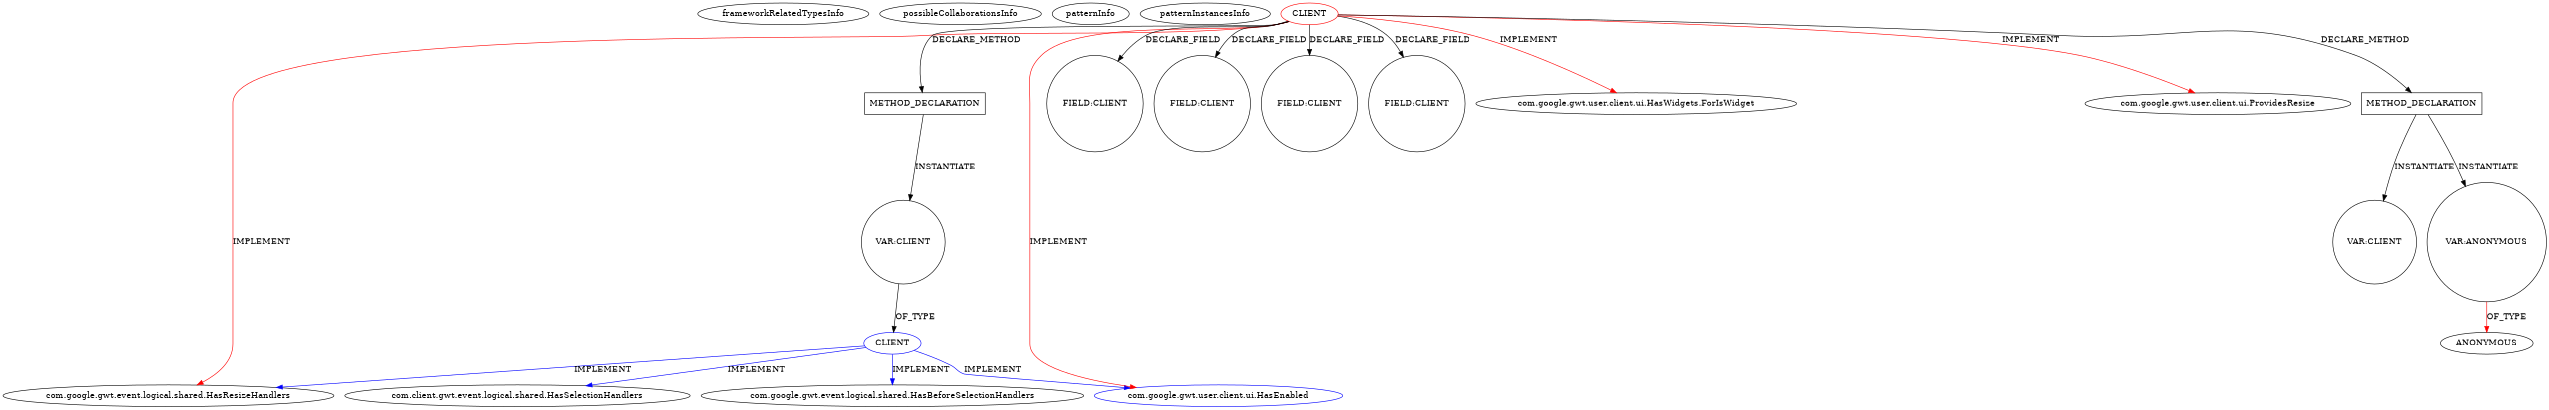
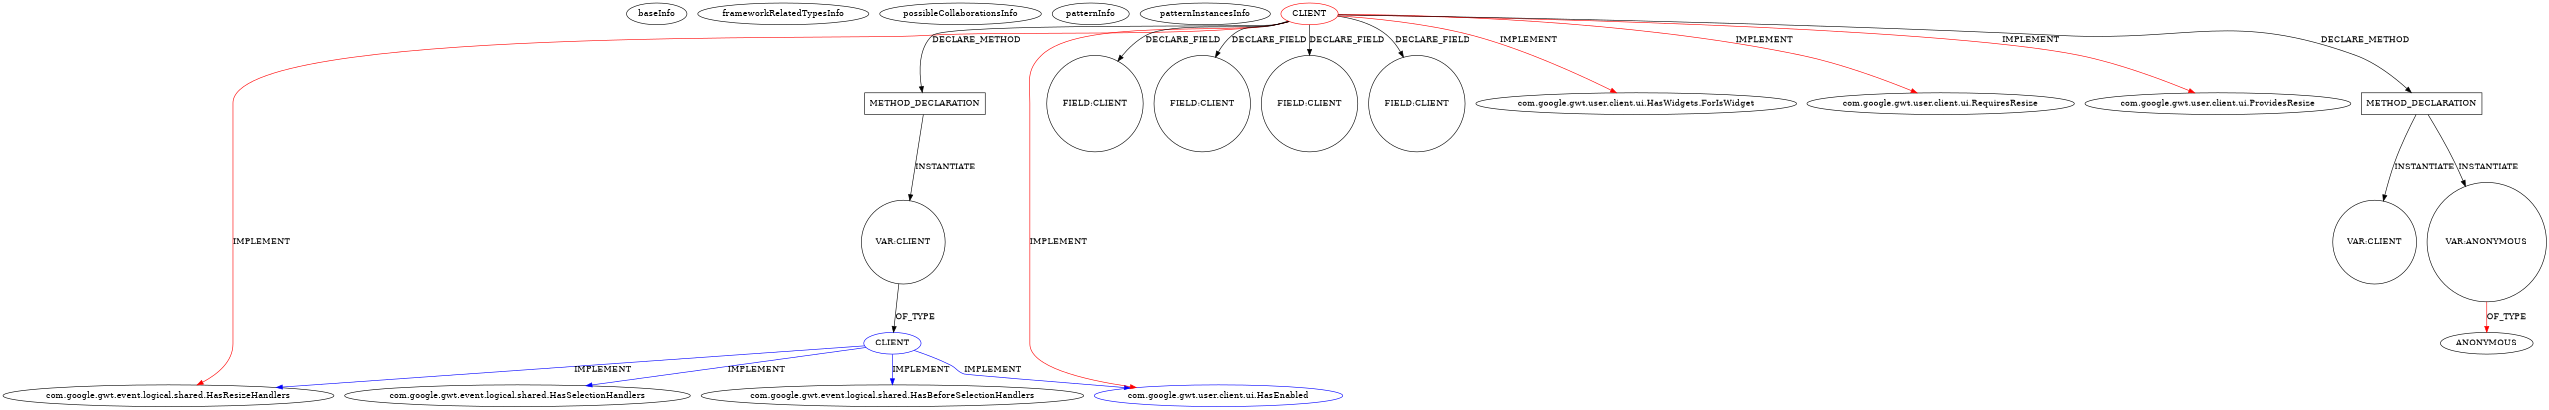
node "baseInfo": added
node "com.google.gwt.user.client.ui.RequiresResize": added
node "com.client.gwt.event.logical.shared.HasSelectionHandlers": label "com.client.gwt.event.logical.shared.HasSelectionHandlers" -> "com.google.gwt.event.logical.shared.HasSelectionHandlers"
